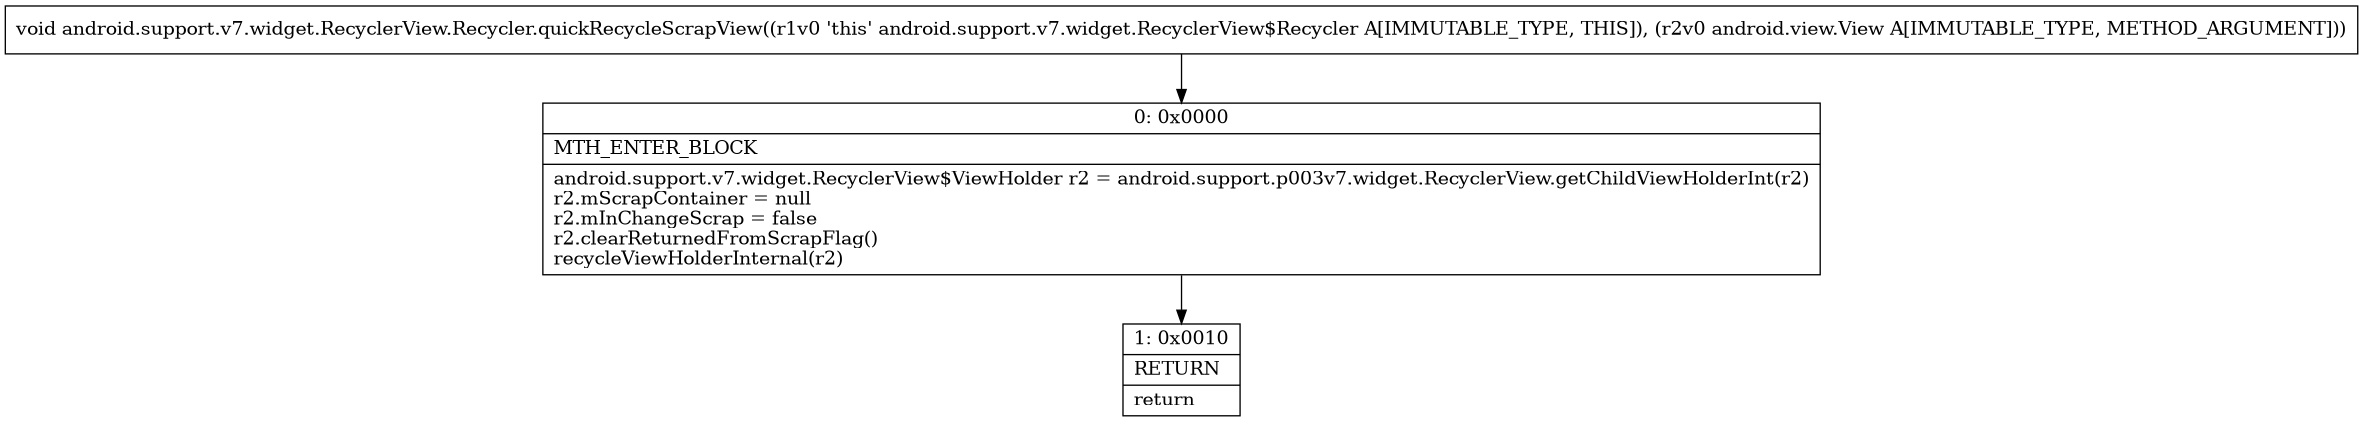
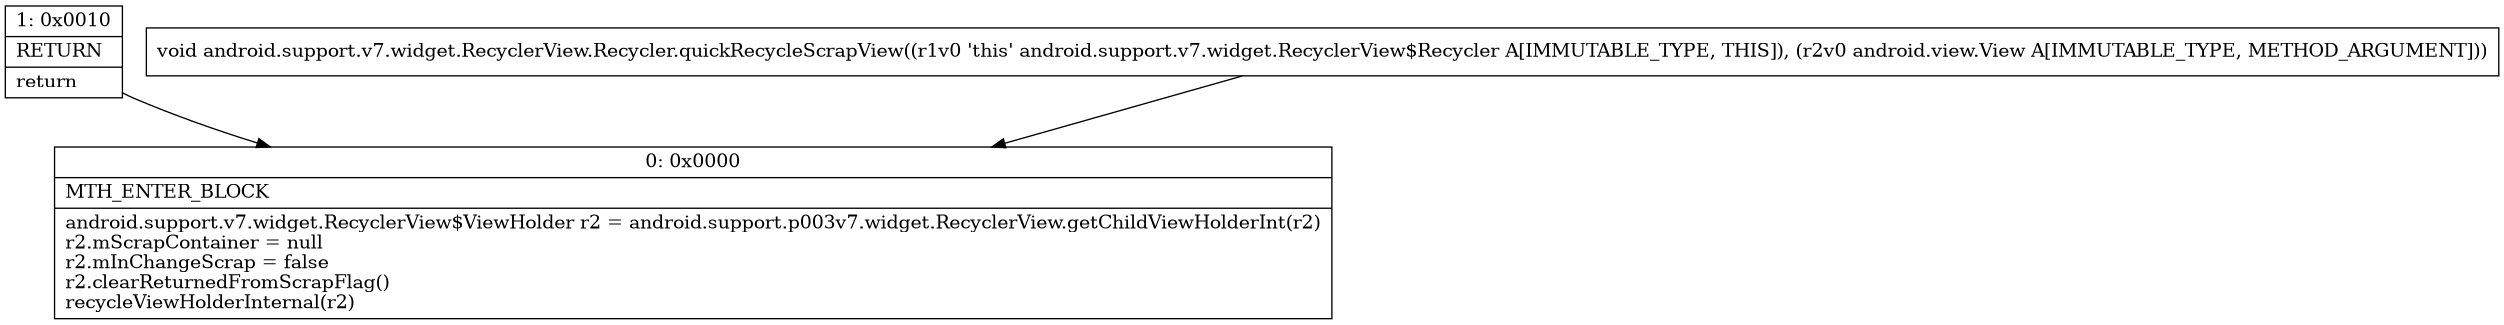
edge "0: 0x0000" -> "1: 0x0010": reversed
